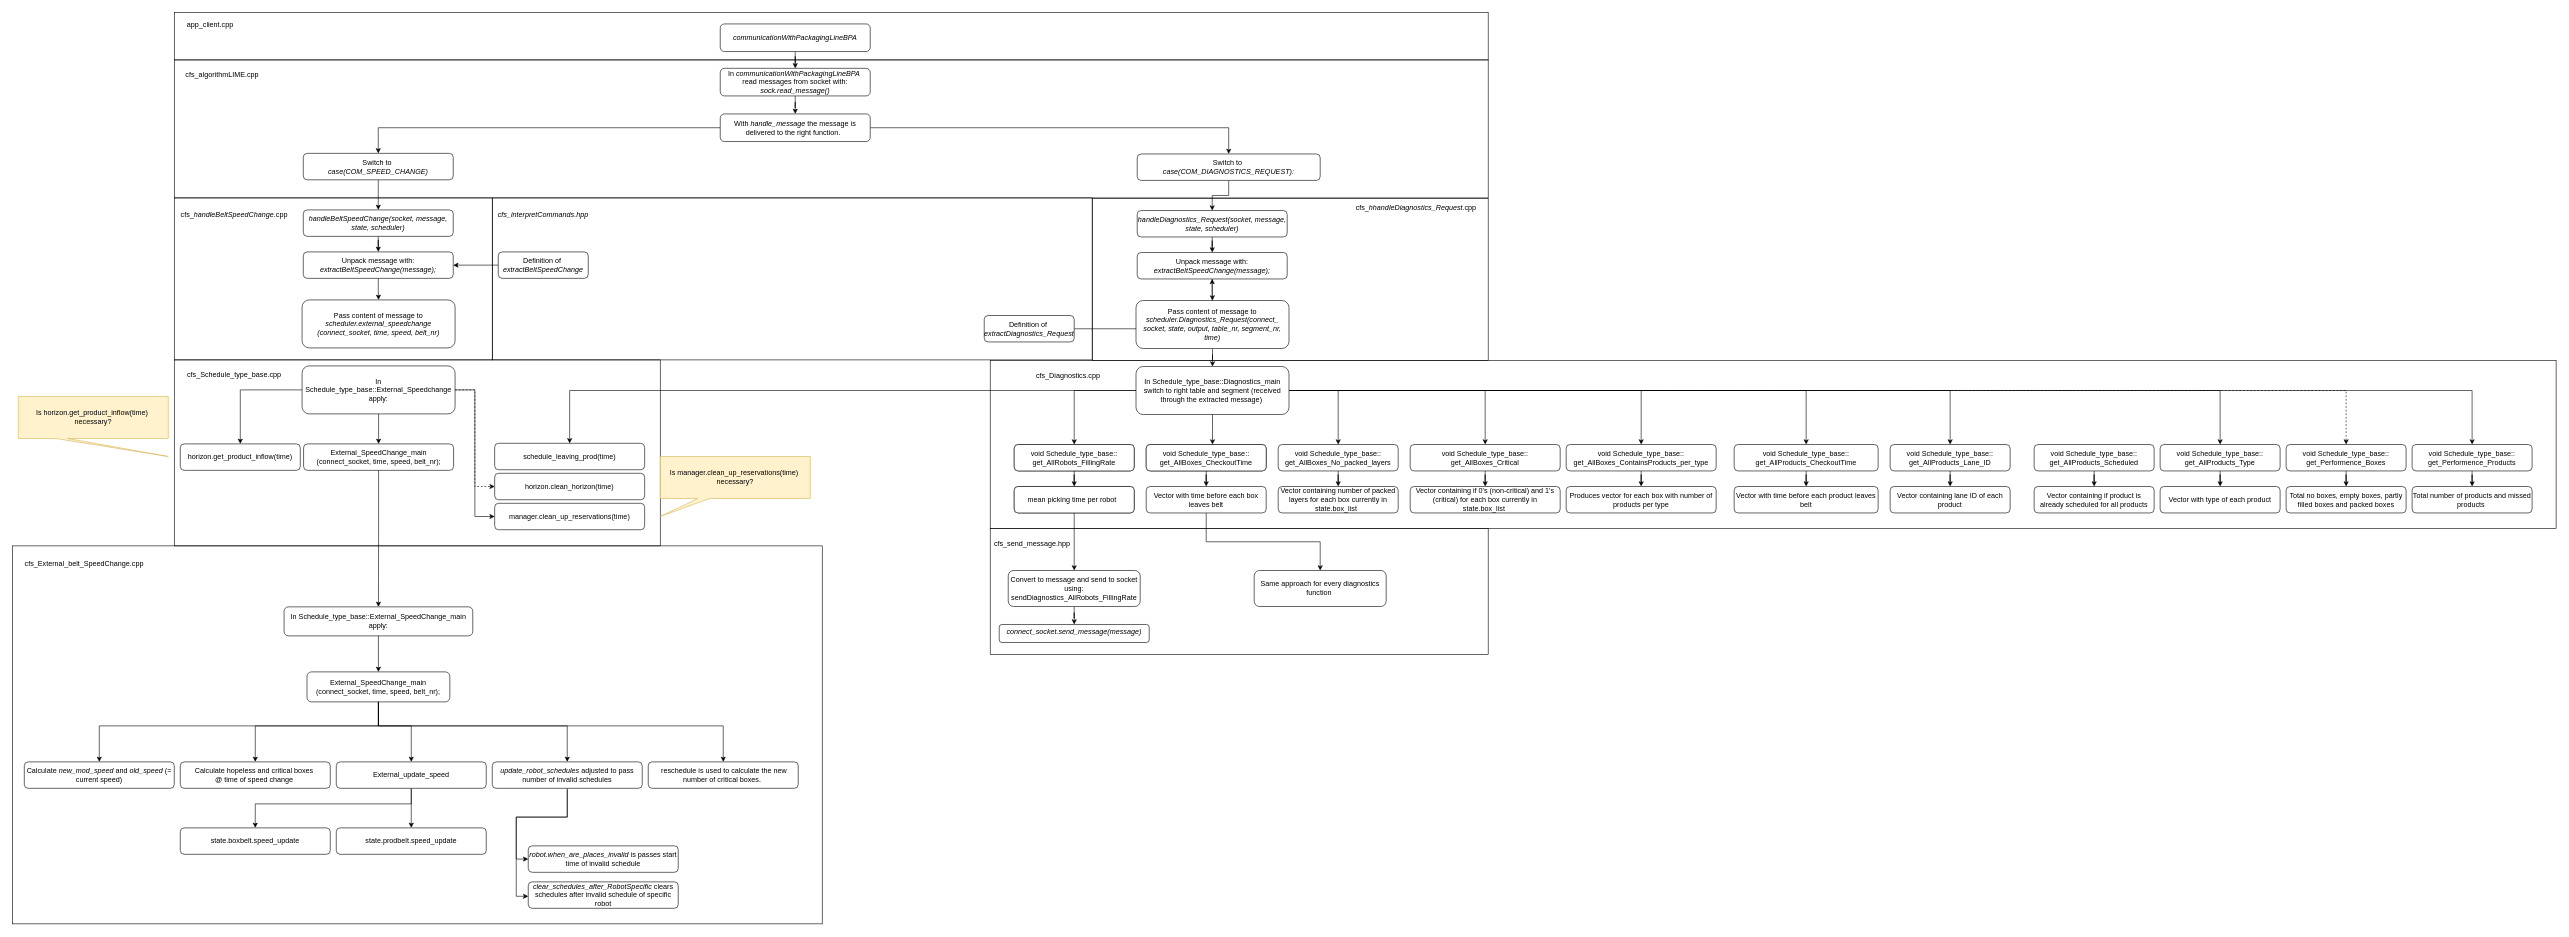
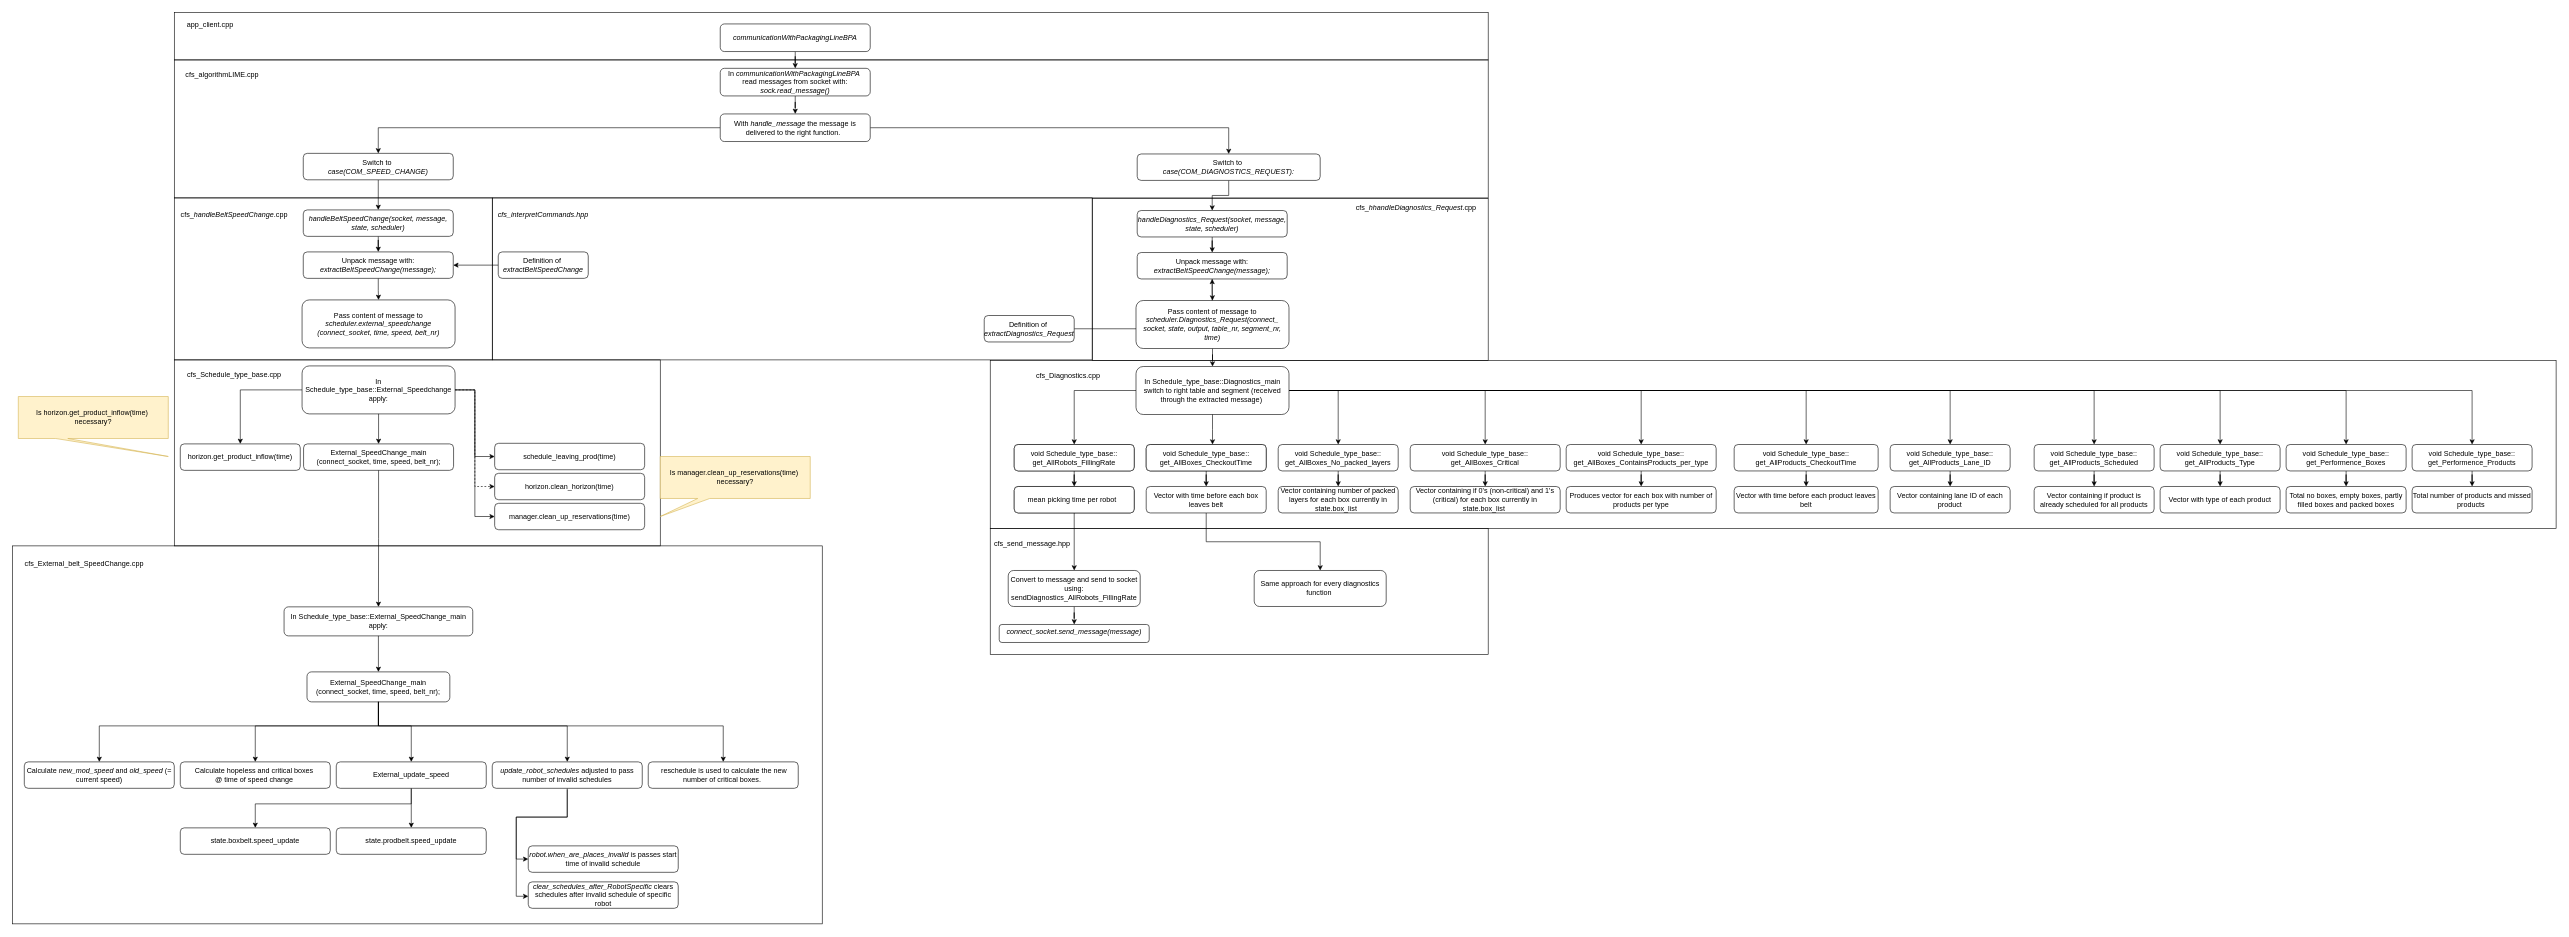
edge "In Schedule_type_base::Diagnostics_main switch to right table and segment (received through the extracted message)" -> "schedule_leaving_prod(time)": now "In Schedule_type_base::Diagnostics_main switch to right table and segment (received through the extracted message)" -> "void Schedule_type_base:: get_AllProducts_Scheduled"
edge "In Schedule_type_base::Diagnostics_main switch to right table and segment (received through the extracted message)" -> "void Schedule_type_base:: get_Performence_Boxes": style dashed -> solid
edge "In Schedule_type_base::External_Speedchange apply:" -> "schedule_leaving_prod(time)": added
